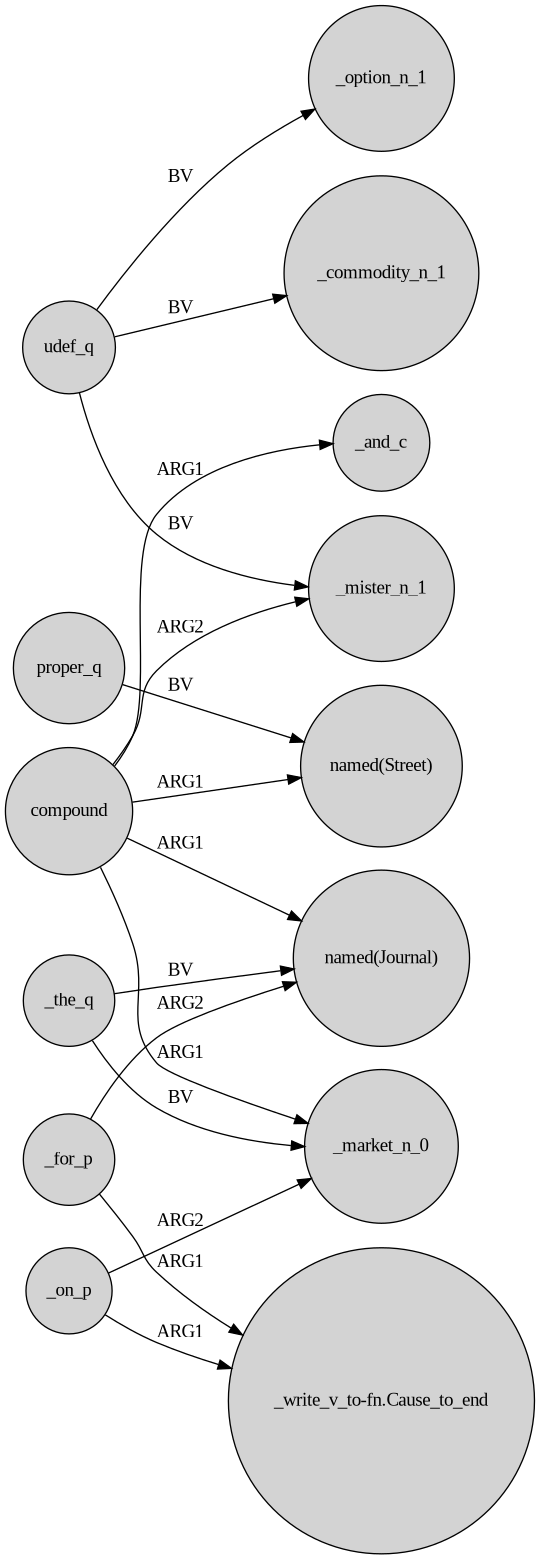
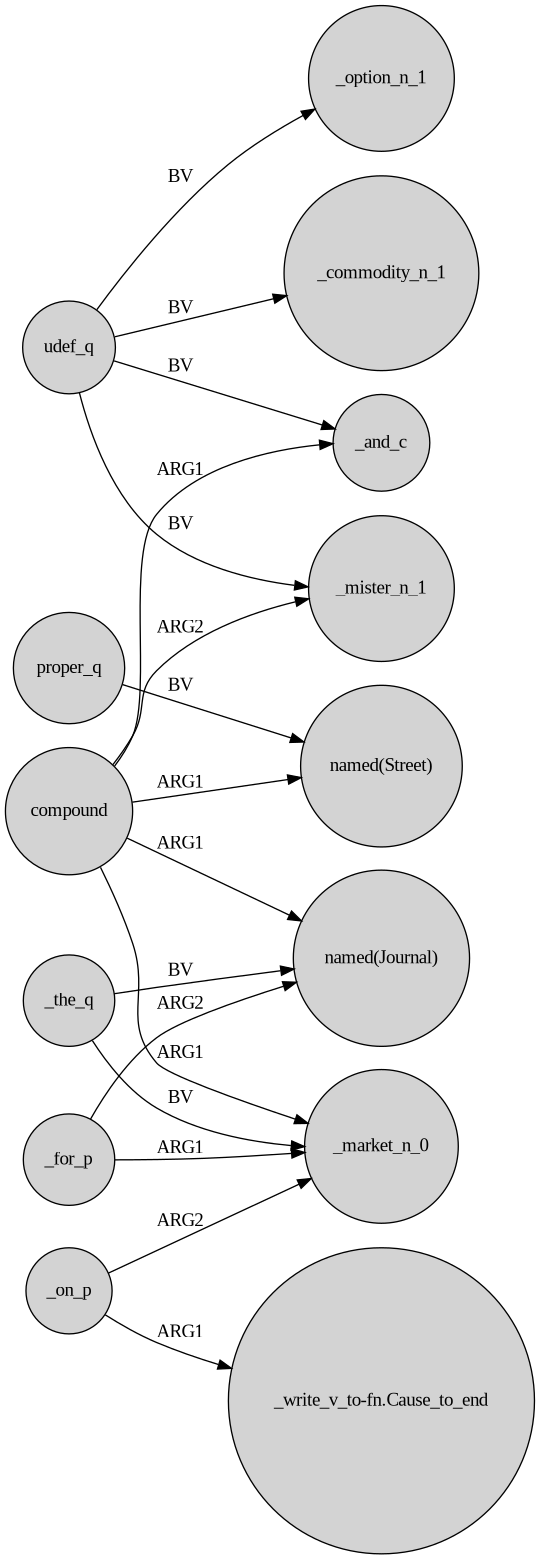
edge "udef_q" -> "_and_c": added, label "BV"
edge "_for_p" -> "_write_v_to-fn.Cause_to_end": now "_for_p" -> "_market_n_0"
